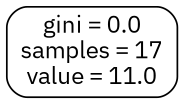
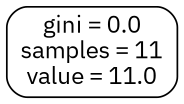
node "gini = 0.0": text "samples = 17" -> "samples = 11"
